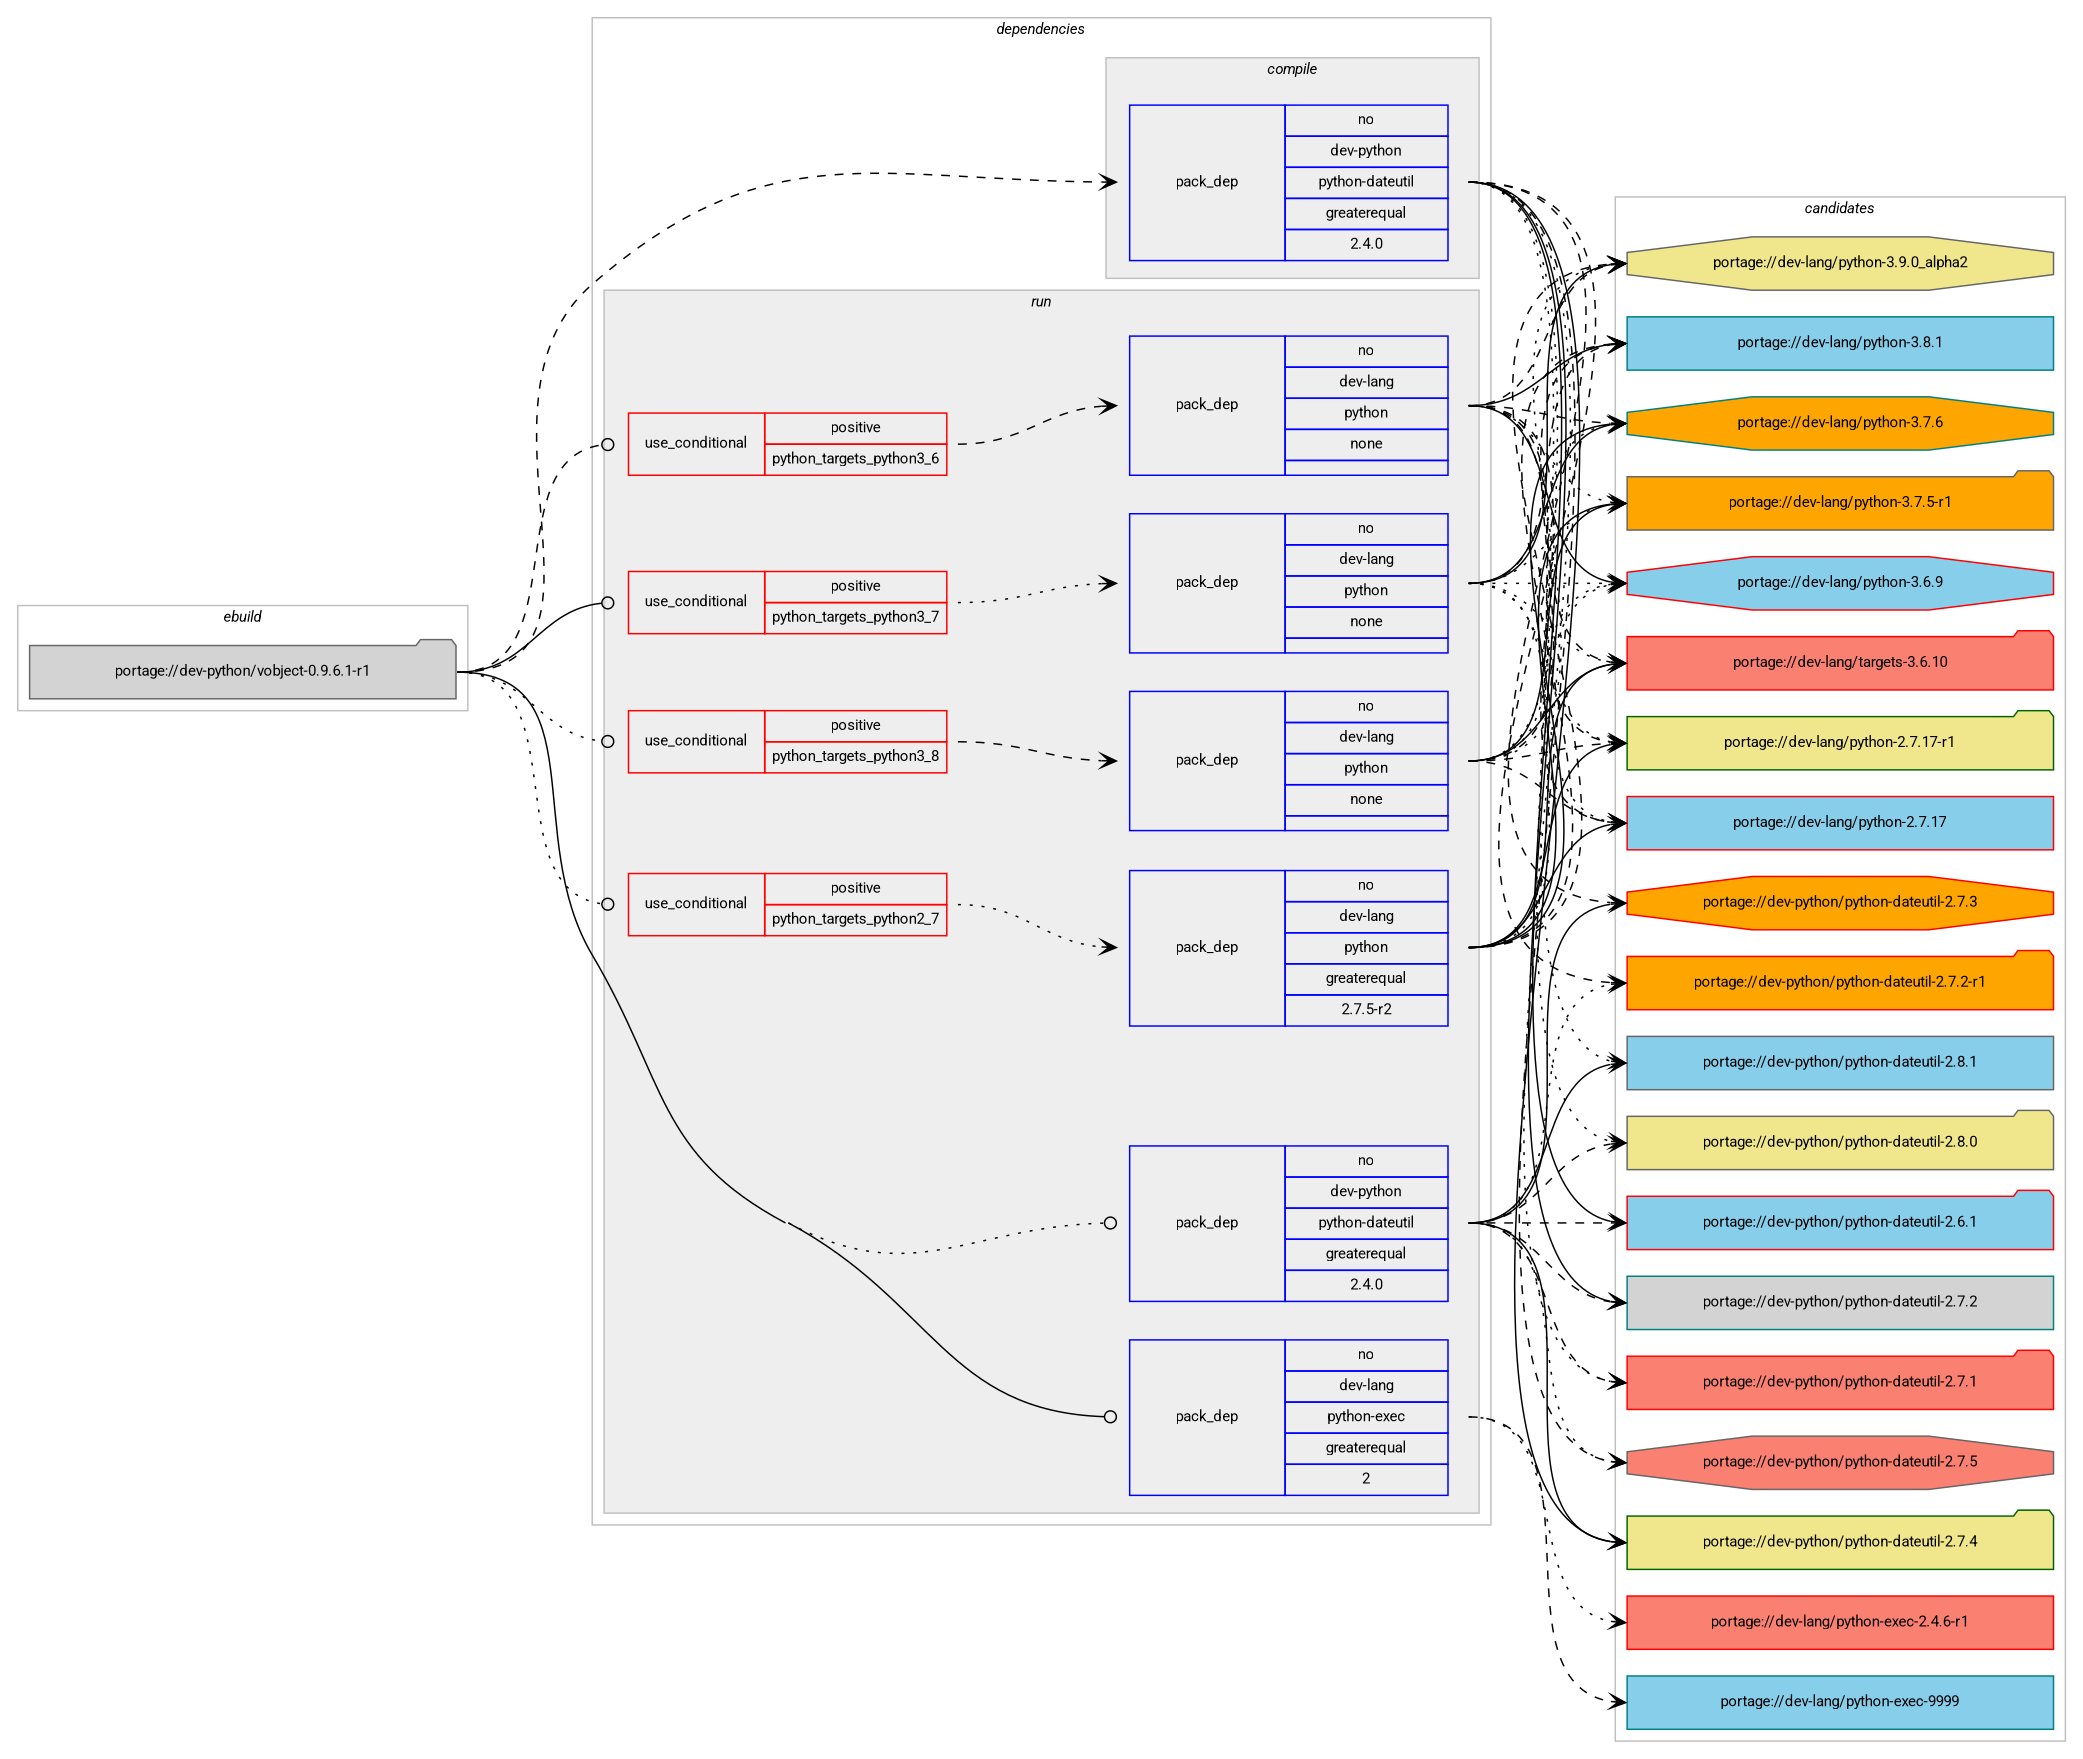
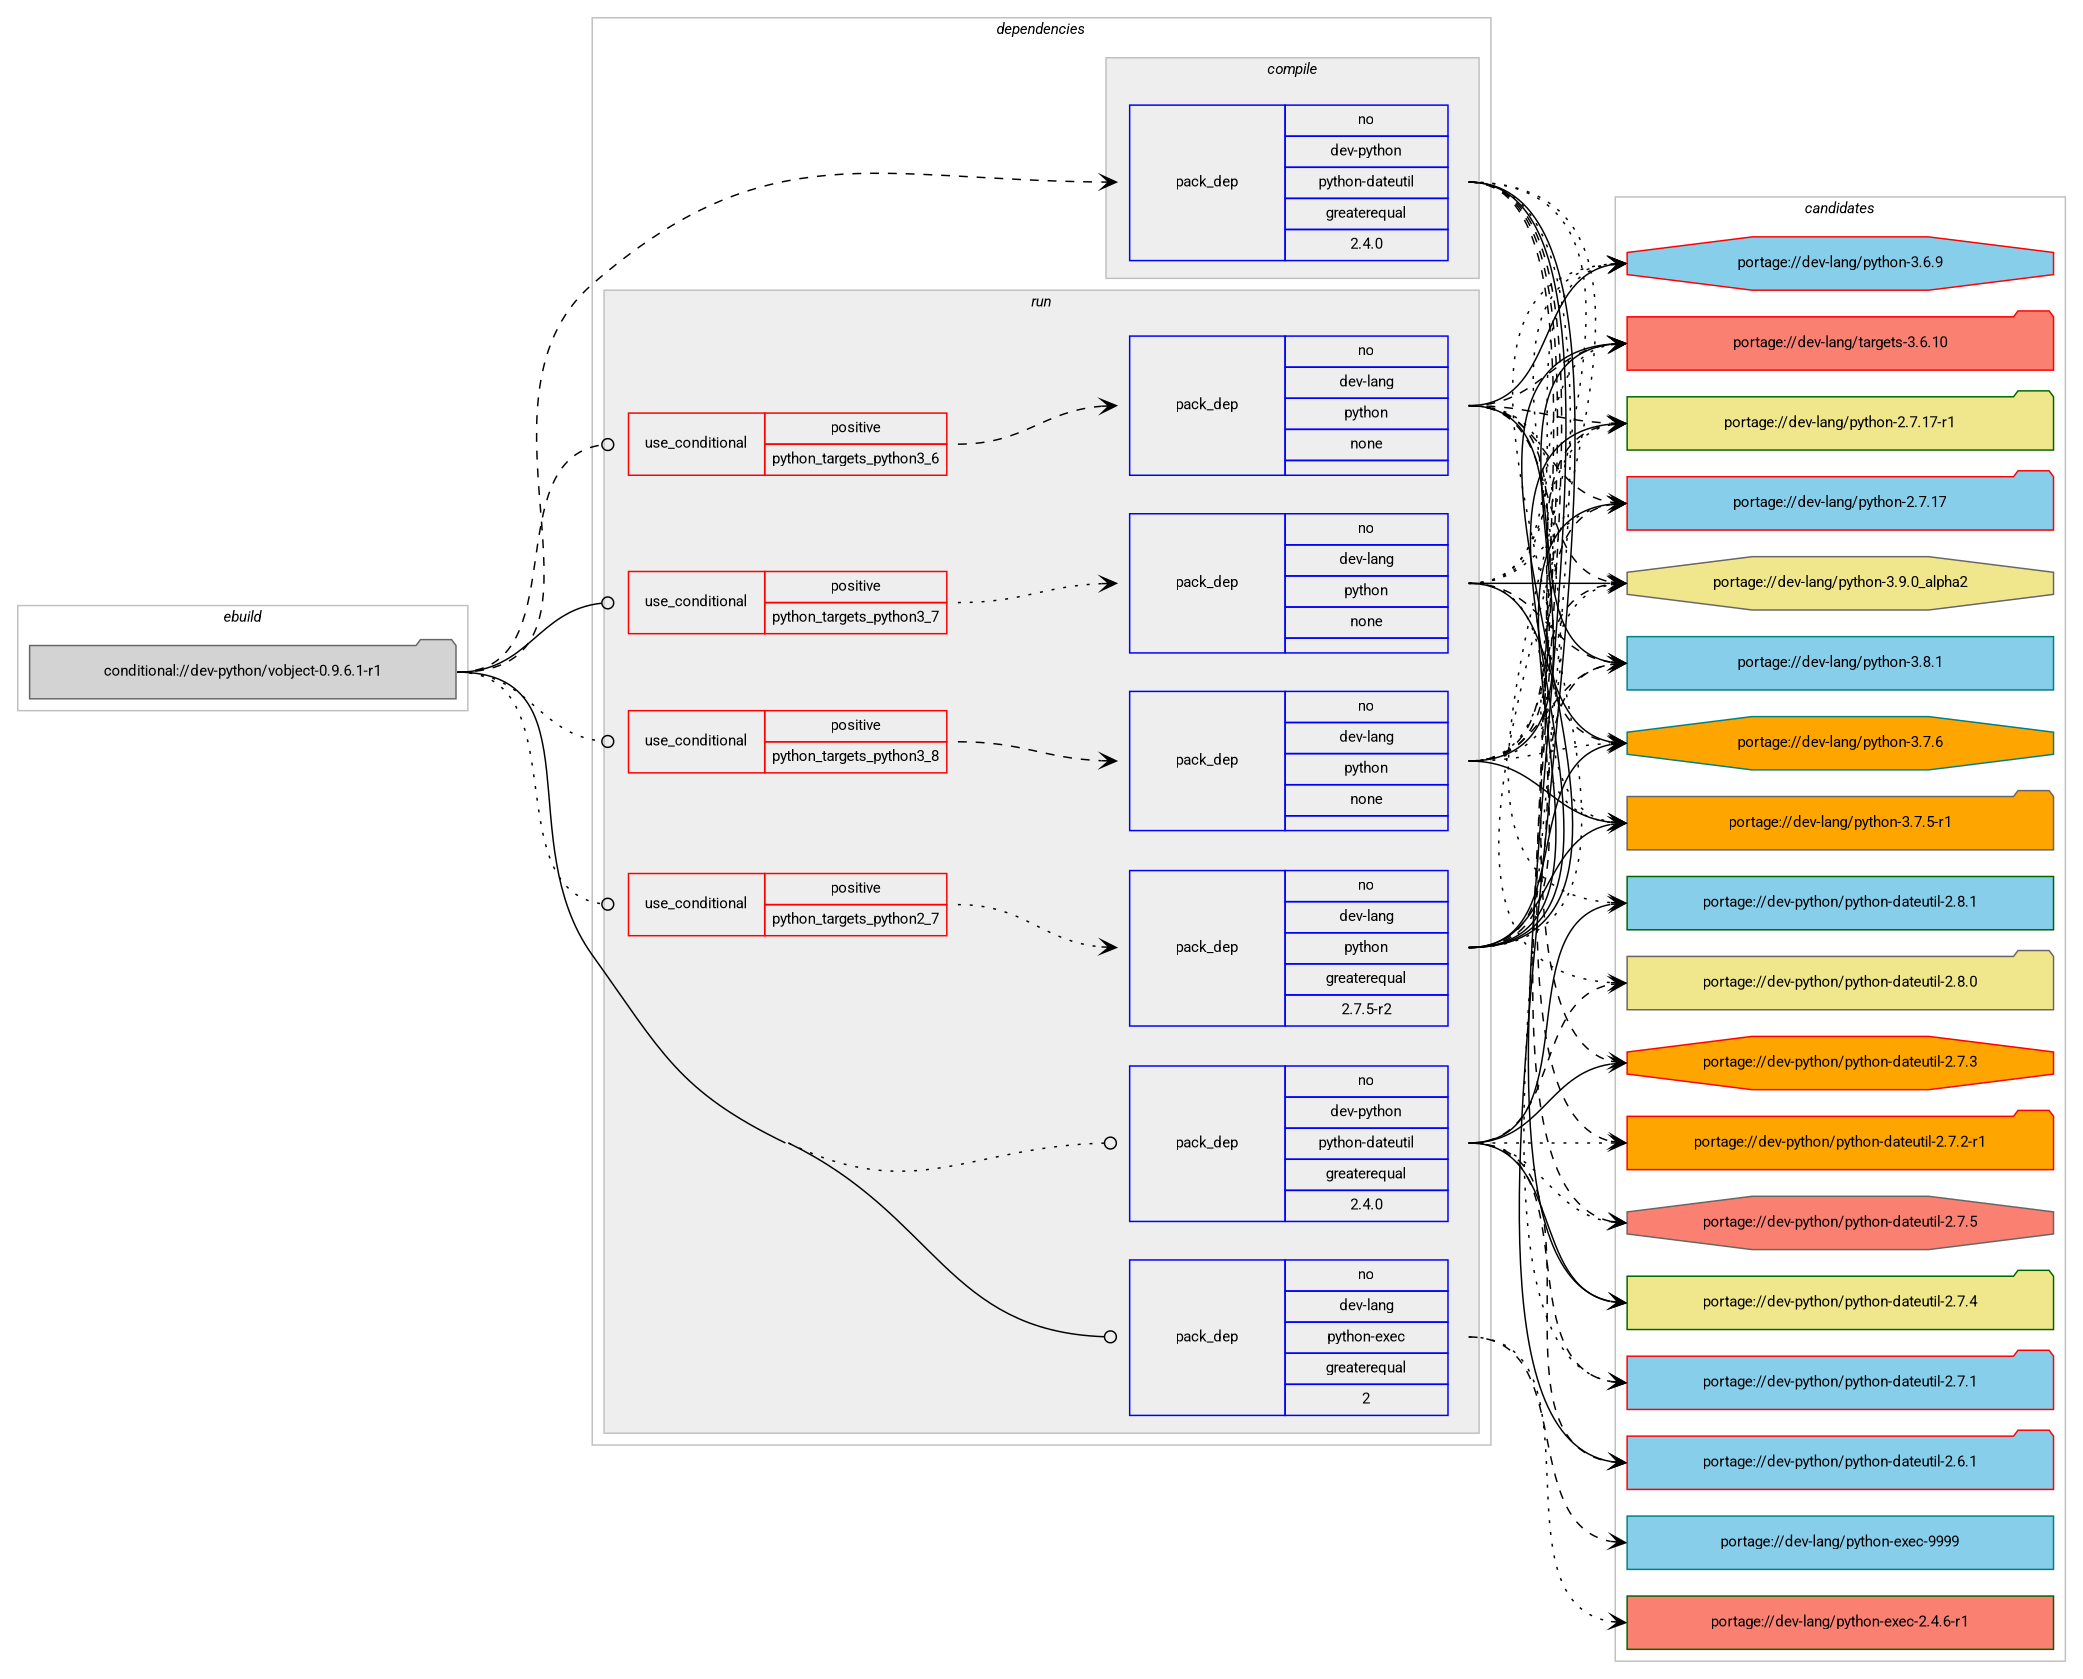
node "portage://dev-python/vobject-0.9.6.1-r1": label "portage://dev-python/vobject-0.9.6.1-r1" -> "conditional://dev-python/vobject-0.9.6.1-r1"
node "portage://dev-lang/python-2.7.17": shape box -> folder
node "portage://dev-python/python-dateutil-2.8.1": color gray40 -> darkgreen
node "portage://dev-python/python-dateutil-2.7.2": removed
node "portage://dev-python/python-dateutil-2.7.1": fillcolor salmon -> skyblue
node "portage://dev-lang/python-exec-2.4.6-r1": color red -> darkgreen
